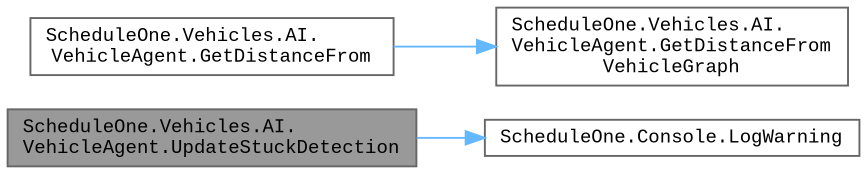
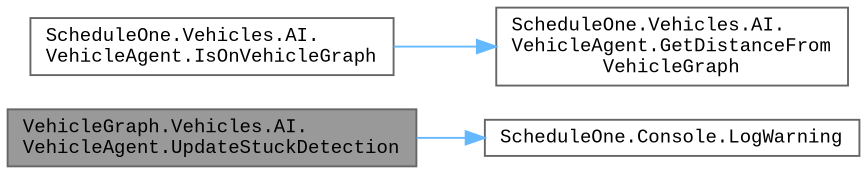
node "ScheduleOne.Vehicles.AI. VehicleAgent.GetDistanceFrom": label "ScheduleOne.Vehicles.AI. VehicleAgent.GetDistanceFrom" -> "ScheduleOne.Vehicles.AI. VehicleAgent.IsOnVehicleGraph"
node "ScheduleOne.Vehicles.AI. VehicleAgent.UpdateStuckDetection": label "ScheduleOne.Vehicles.AI. VehicleAgent.UpdateStuckDetection" -> "VehicleGraph.Vehicles.AI. VehicleAgent.UpdateStuckDetection"
